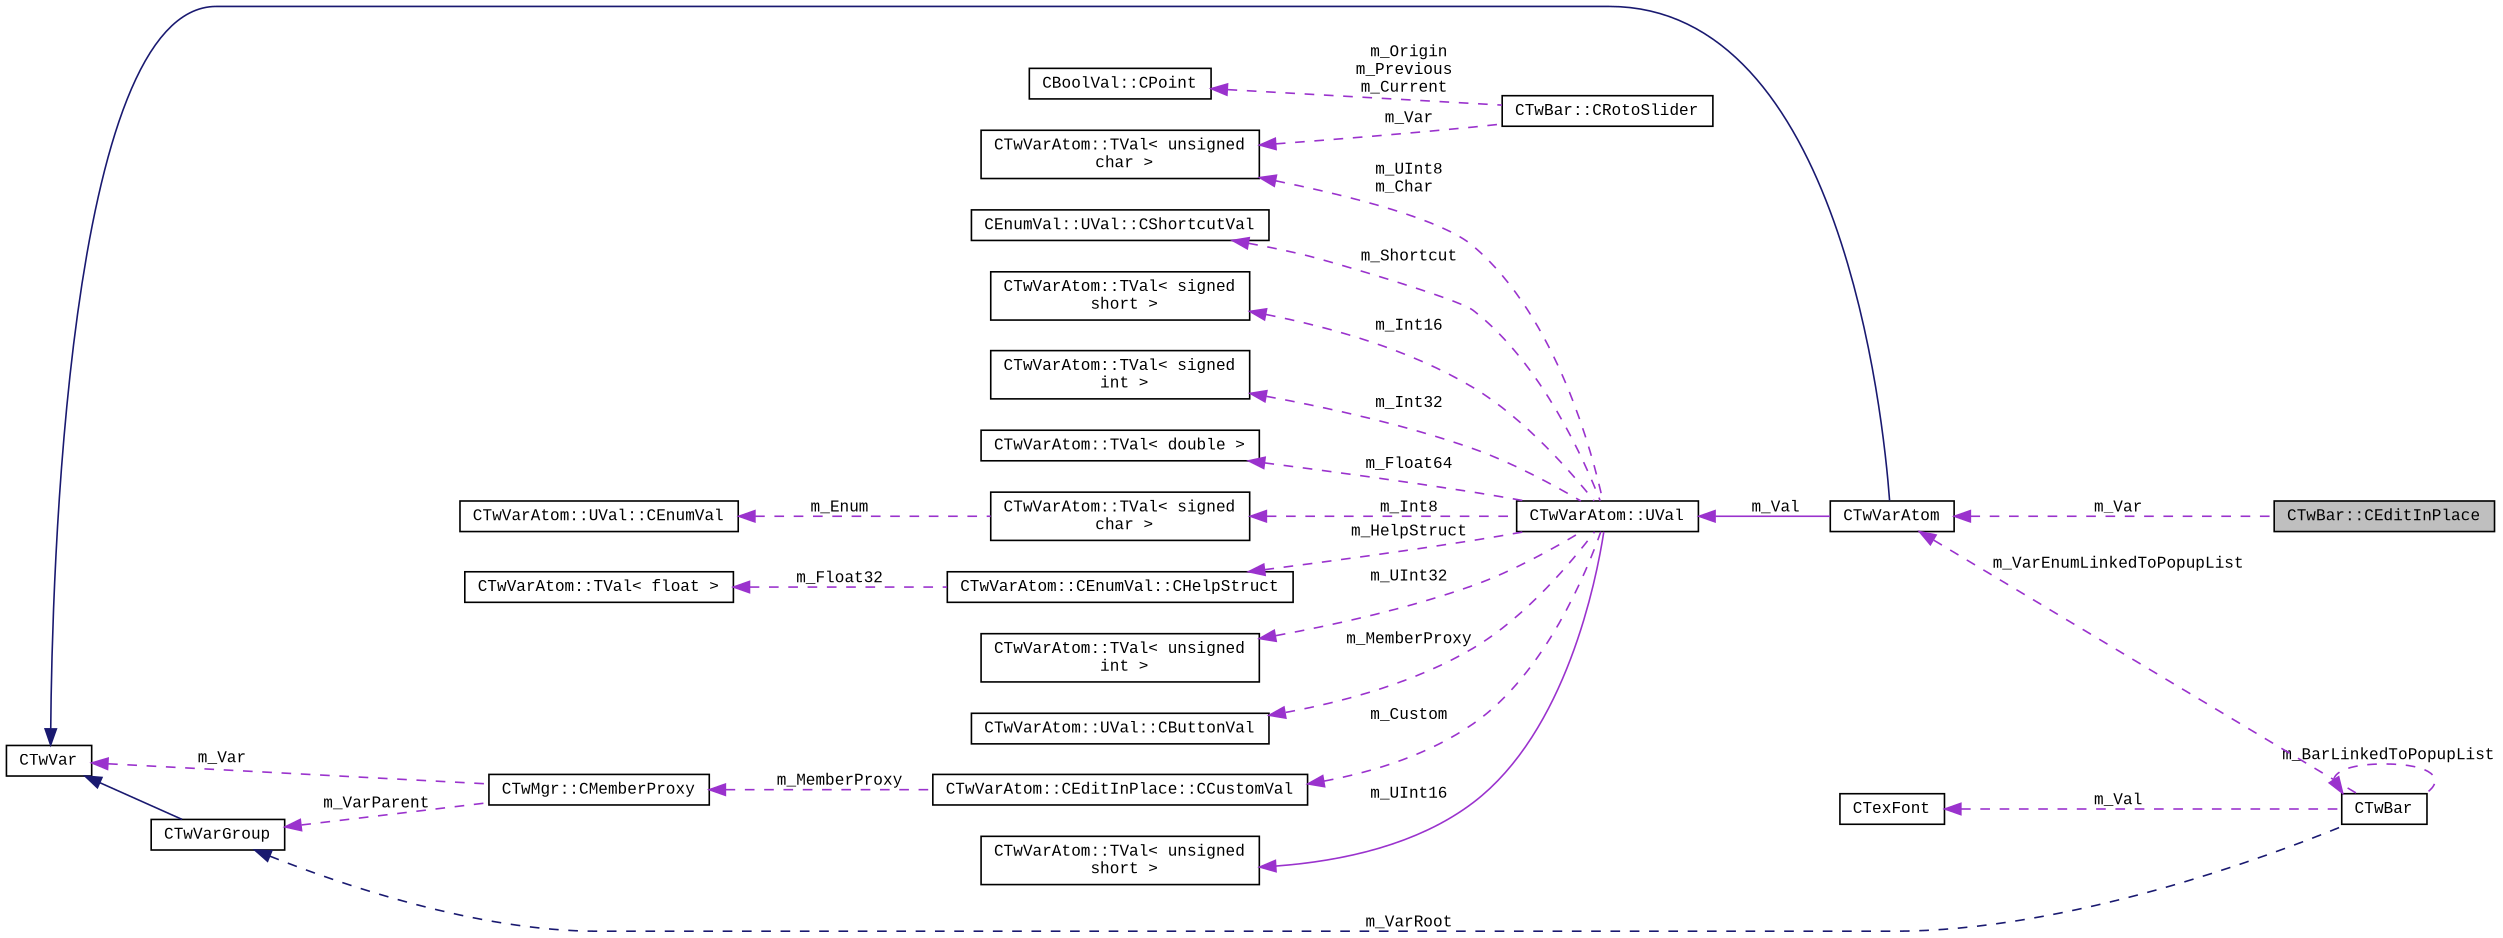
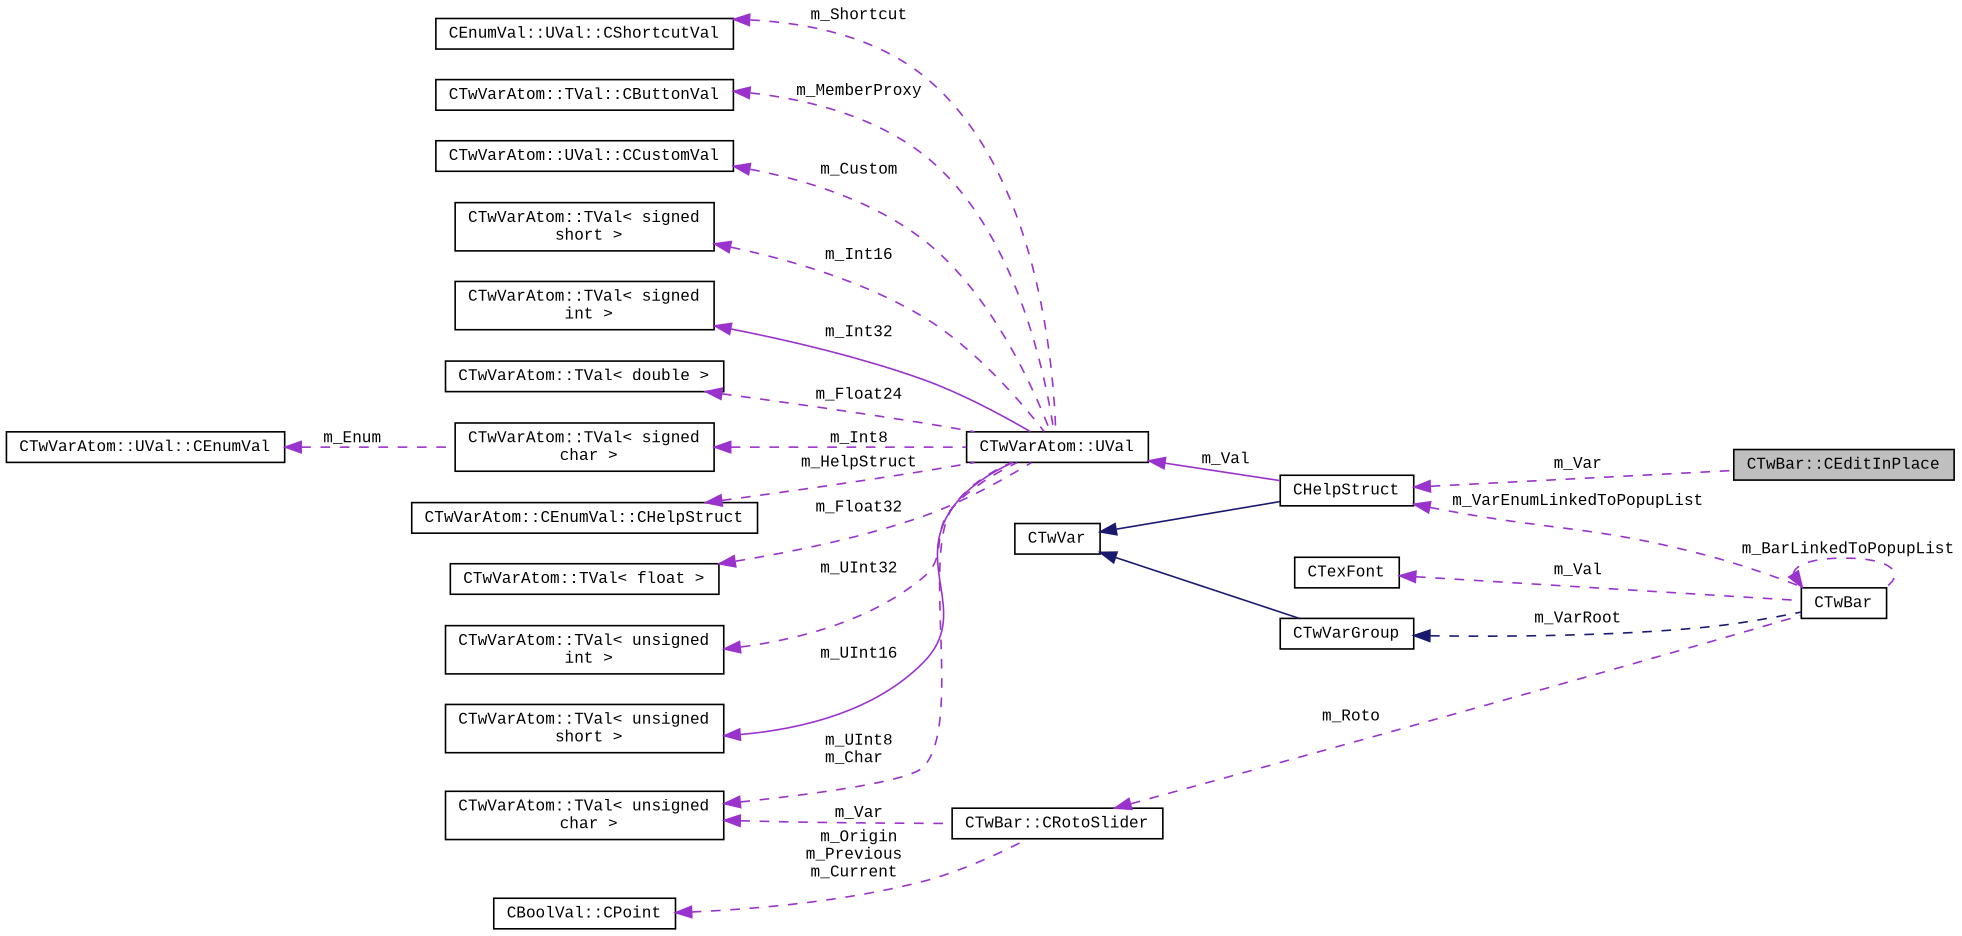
edge "CTwVarAtom::UVal" -> "CTwVarAtom::TVal< signed int >": style dashed -> solid
edge "CTwVarAtom::UVal" -> "CTwVarAtom::TVal< double >": label " m_Float64" -> " m_Float24"
node "CTwVarAtom": label "CTwVarAtom" -> "CHelpStruct"
edge "CTwVarAtom::CEnumVal::CHelpStruct" -> "CTwVarAtom::TVal< float >": now "CTwVarAtom::UVal" -> "CTwVarAtom::TVal< float >"
edge "CTwBar" -> "CTwBar::CRotoSlider": added, label "m_Roto"
node "CTwVarAtom::UVal::CButtonVal": label "CTwVarAtom::UVal::CButtonVal" -> "CTwVarAtom::TVal::CButtonVal"
node "CTwMgr::CMemberProxy": removed
node "CTwVarAtom::CEditInPlace::CCustomVal": label "CTwVarAtom::CEditInPlace::CCustomVal" -> "CTwVarAtom::UVal::CCustomVal"
